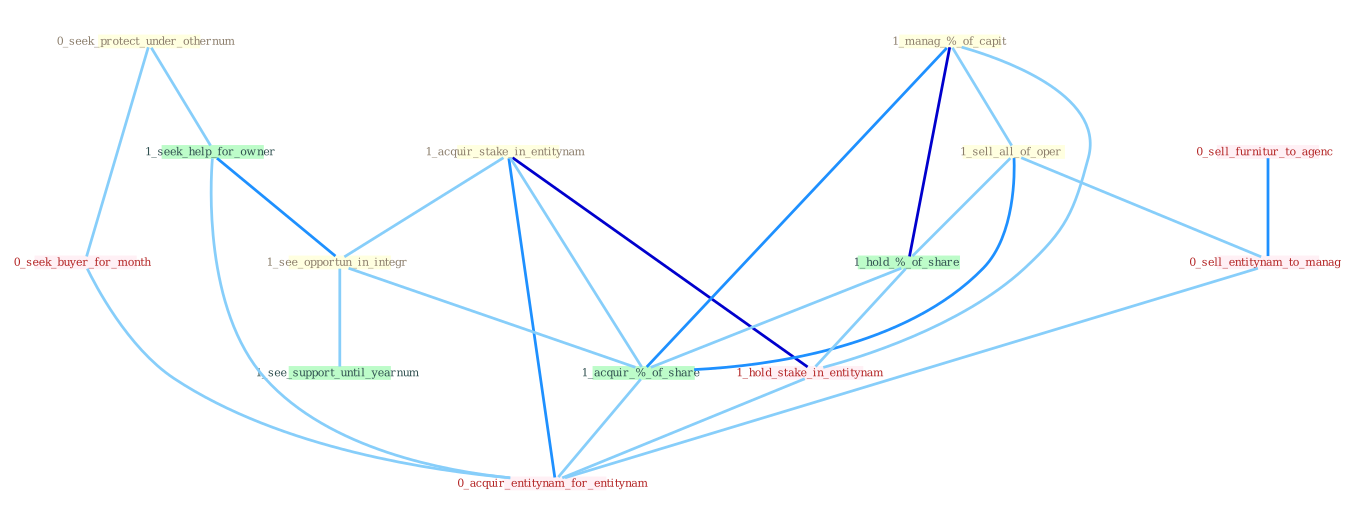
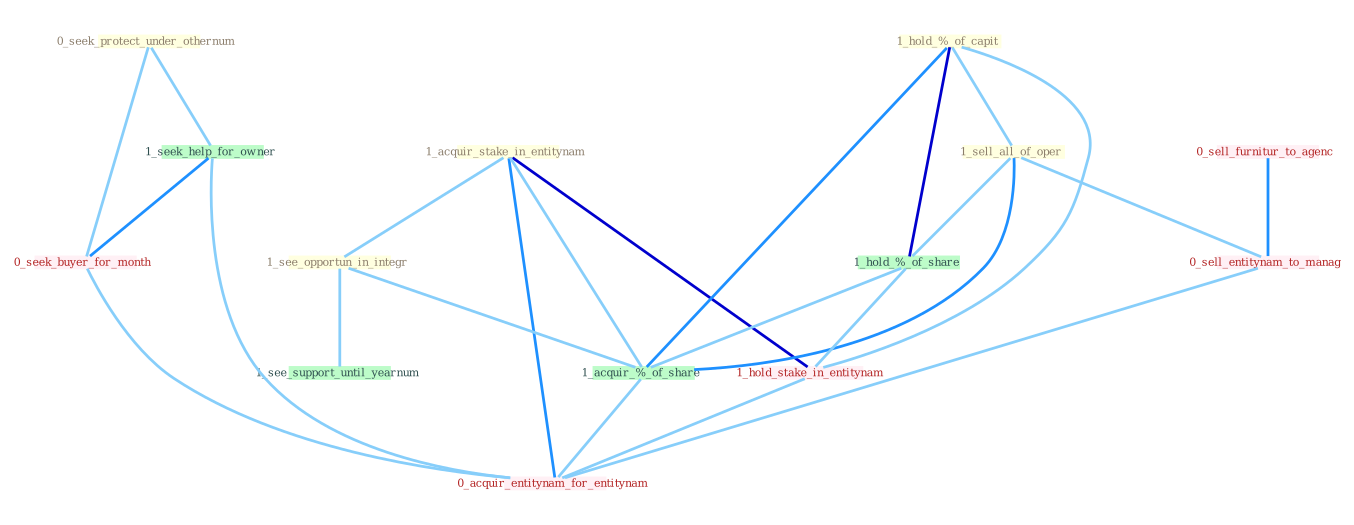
node "1_manag_%_of_capit": label "1_manag_%_of_capit" -> "1_hold_%_of_capit"
edge "1_seek_help_for_owner" -- "1_see_opportun_in_integr": now "1_seek_help_for_owner" -- "0_seek_buyer_for_month"
